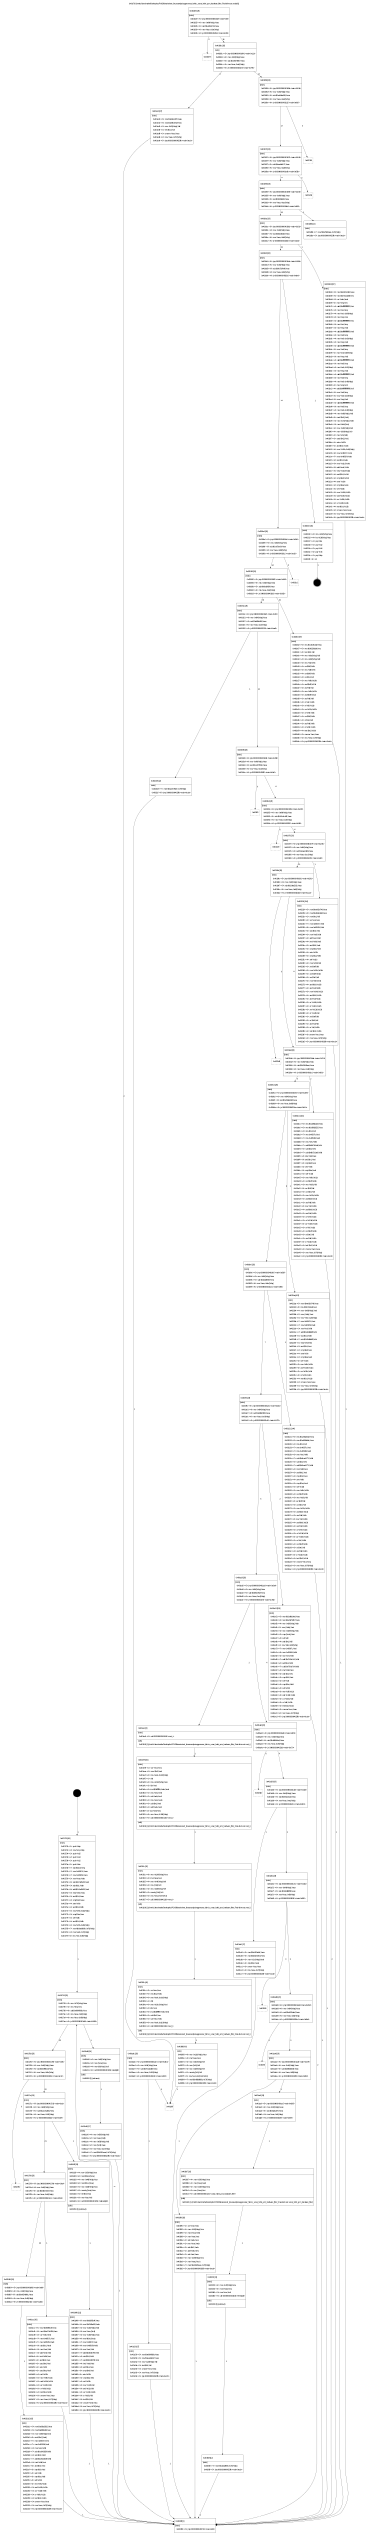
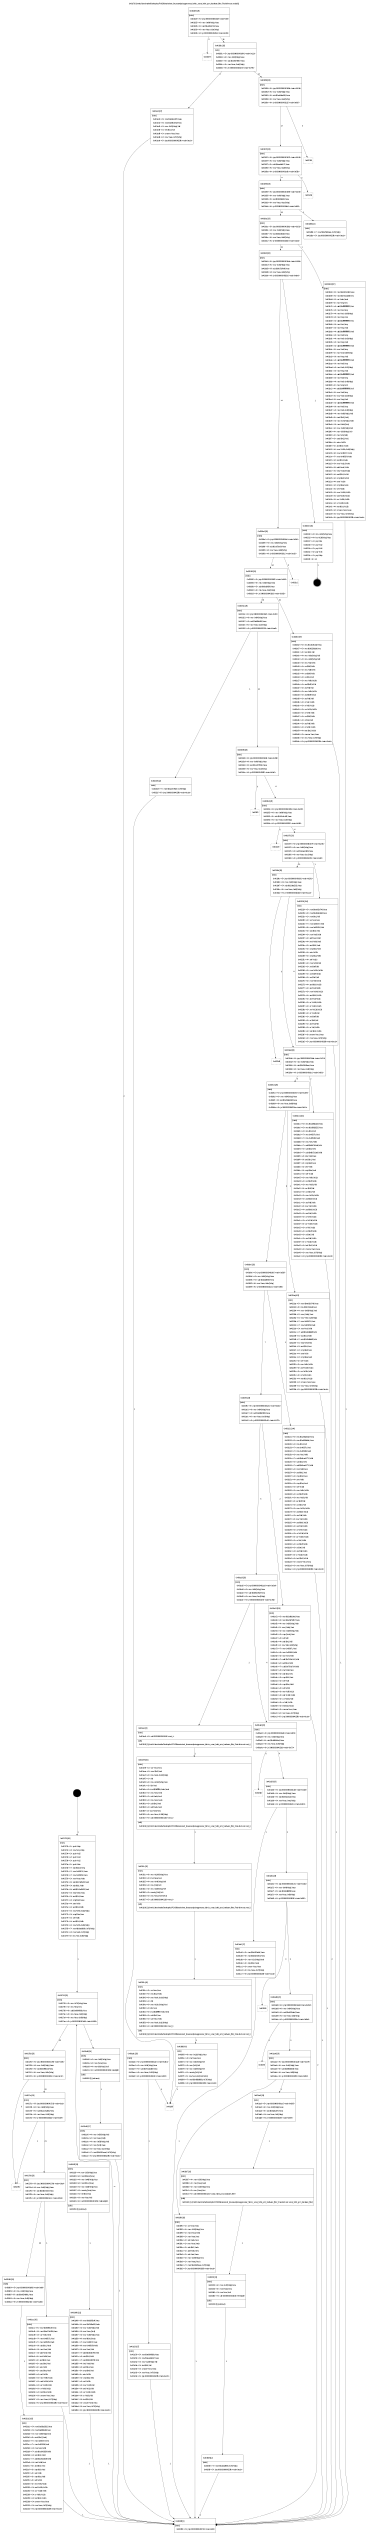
edge "0x4017cc [28]" -> "0x401d1f [39]": now "0x4017cc [28]" -> "0x40235c"
